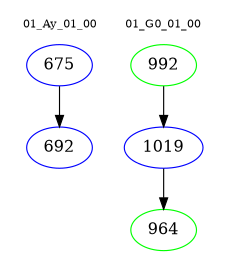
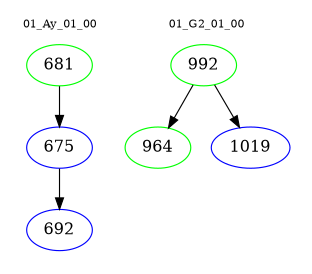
cluster "01_G0_01_00": label "01_G0_01_00" -> "01_G2_01_00"
node "681": added
edge "1019" -> "964": now "992" -> "964"
